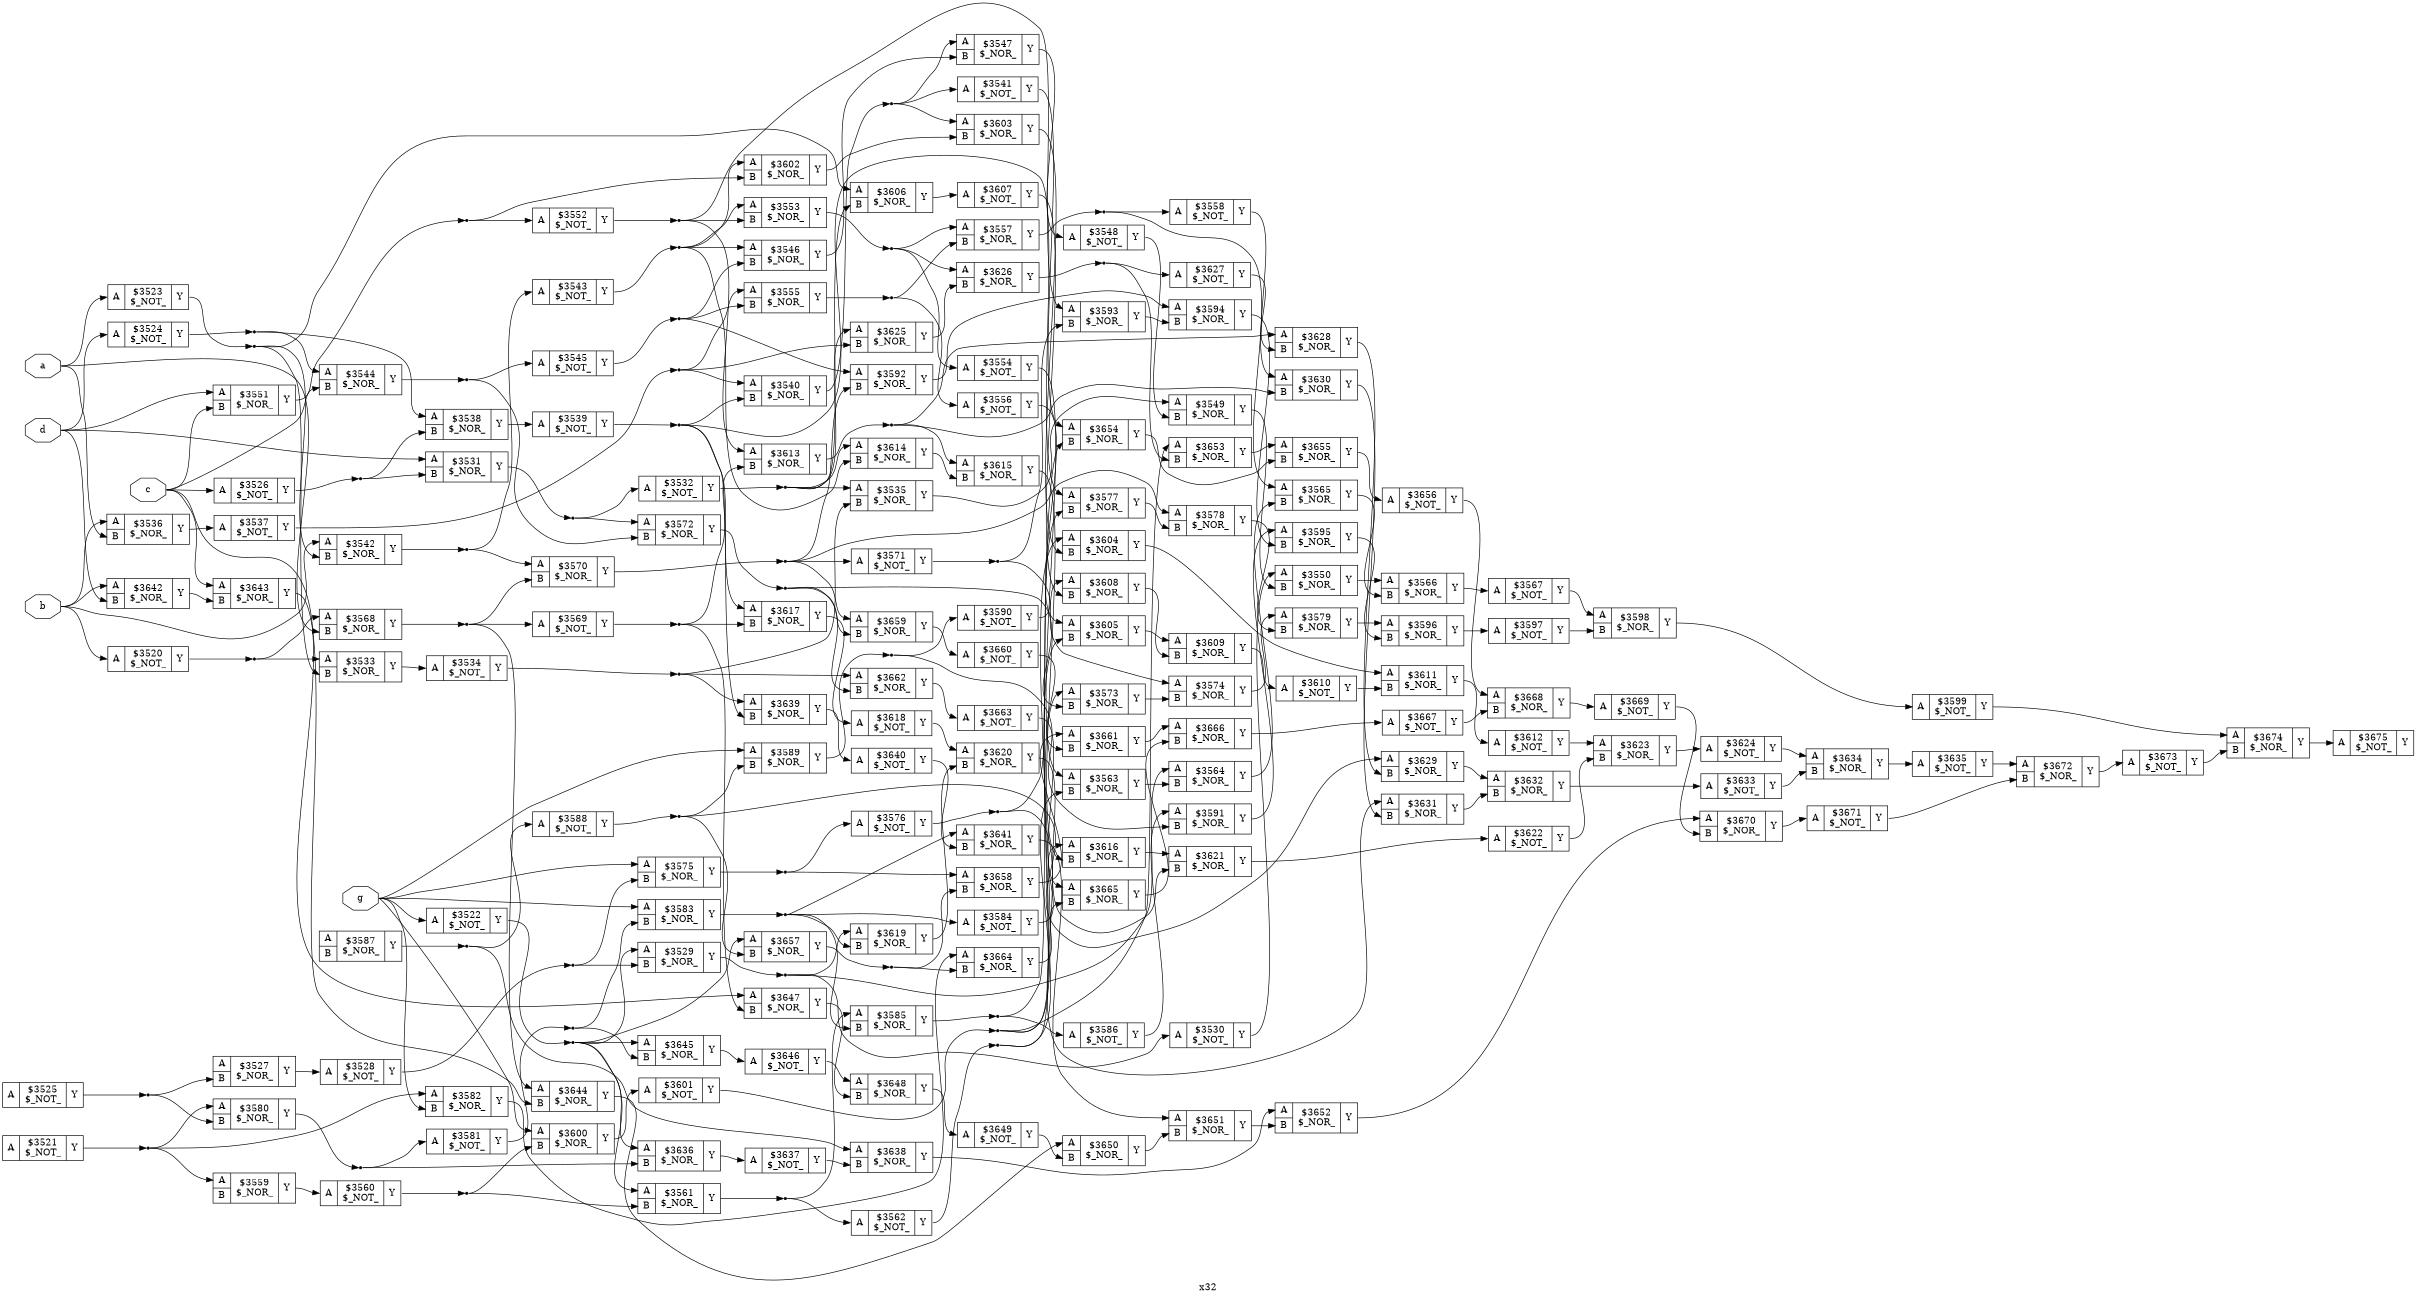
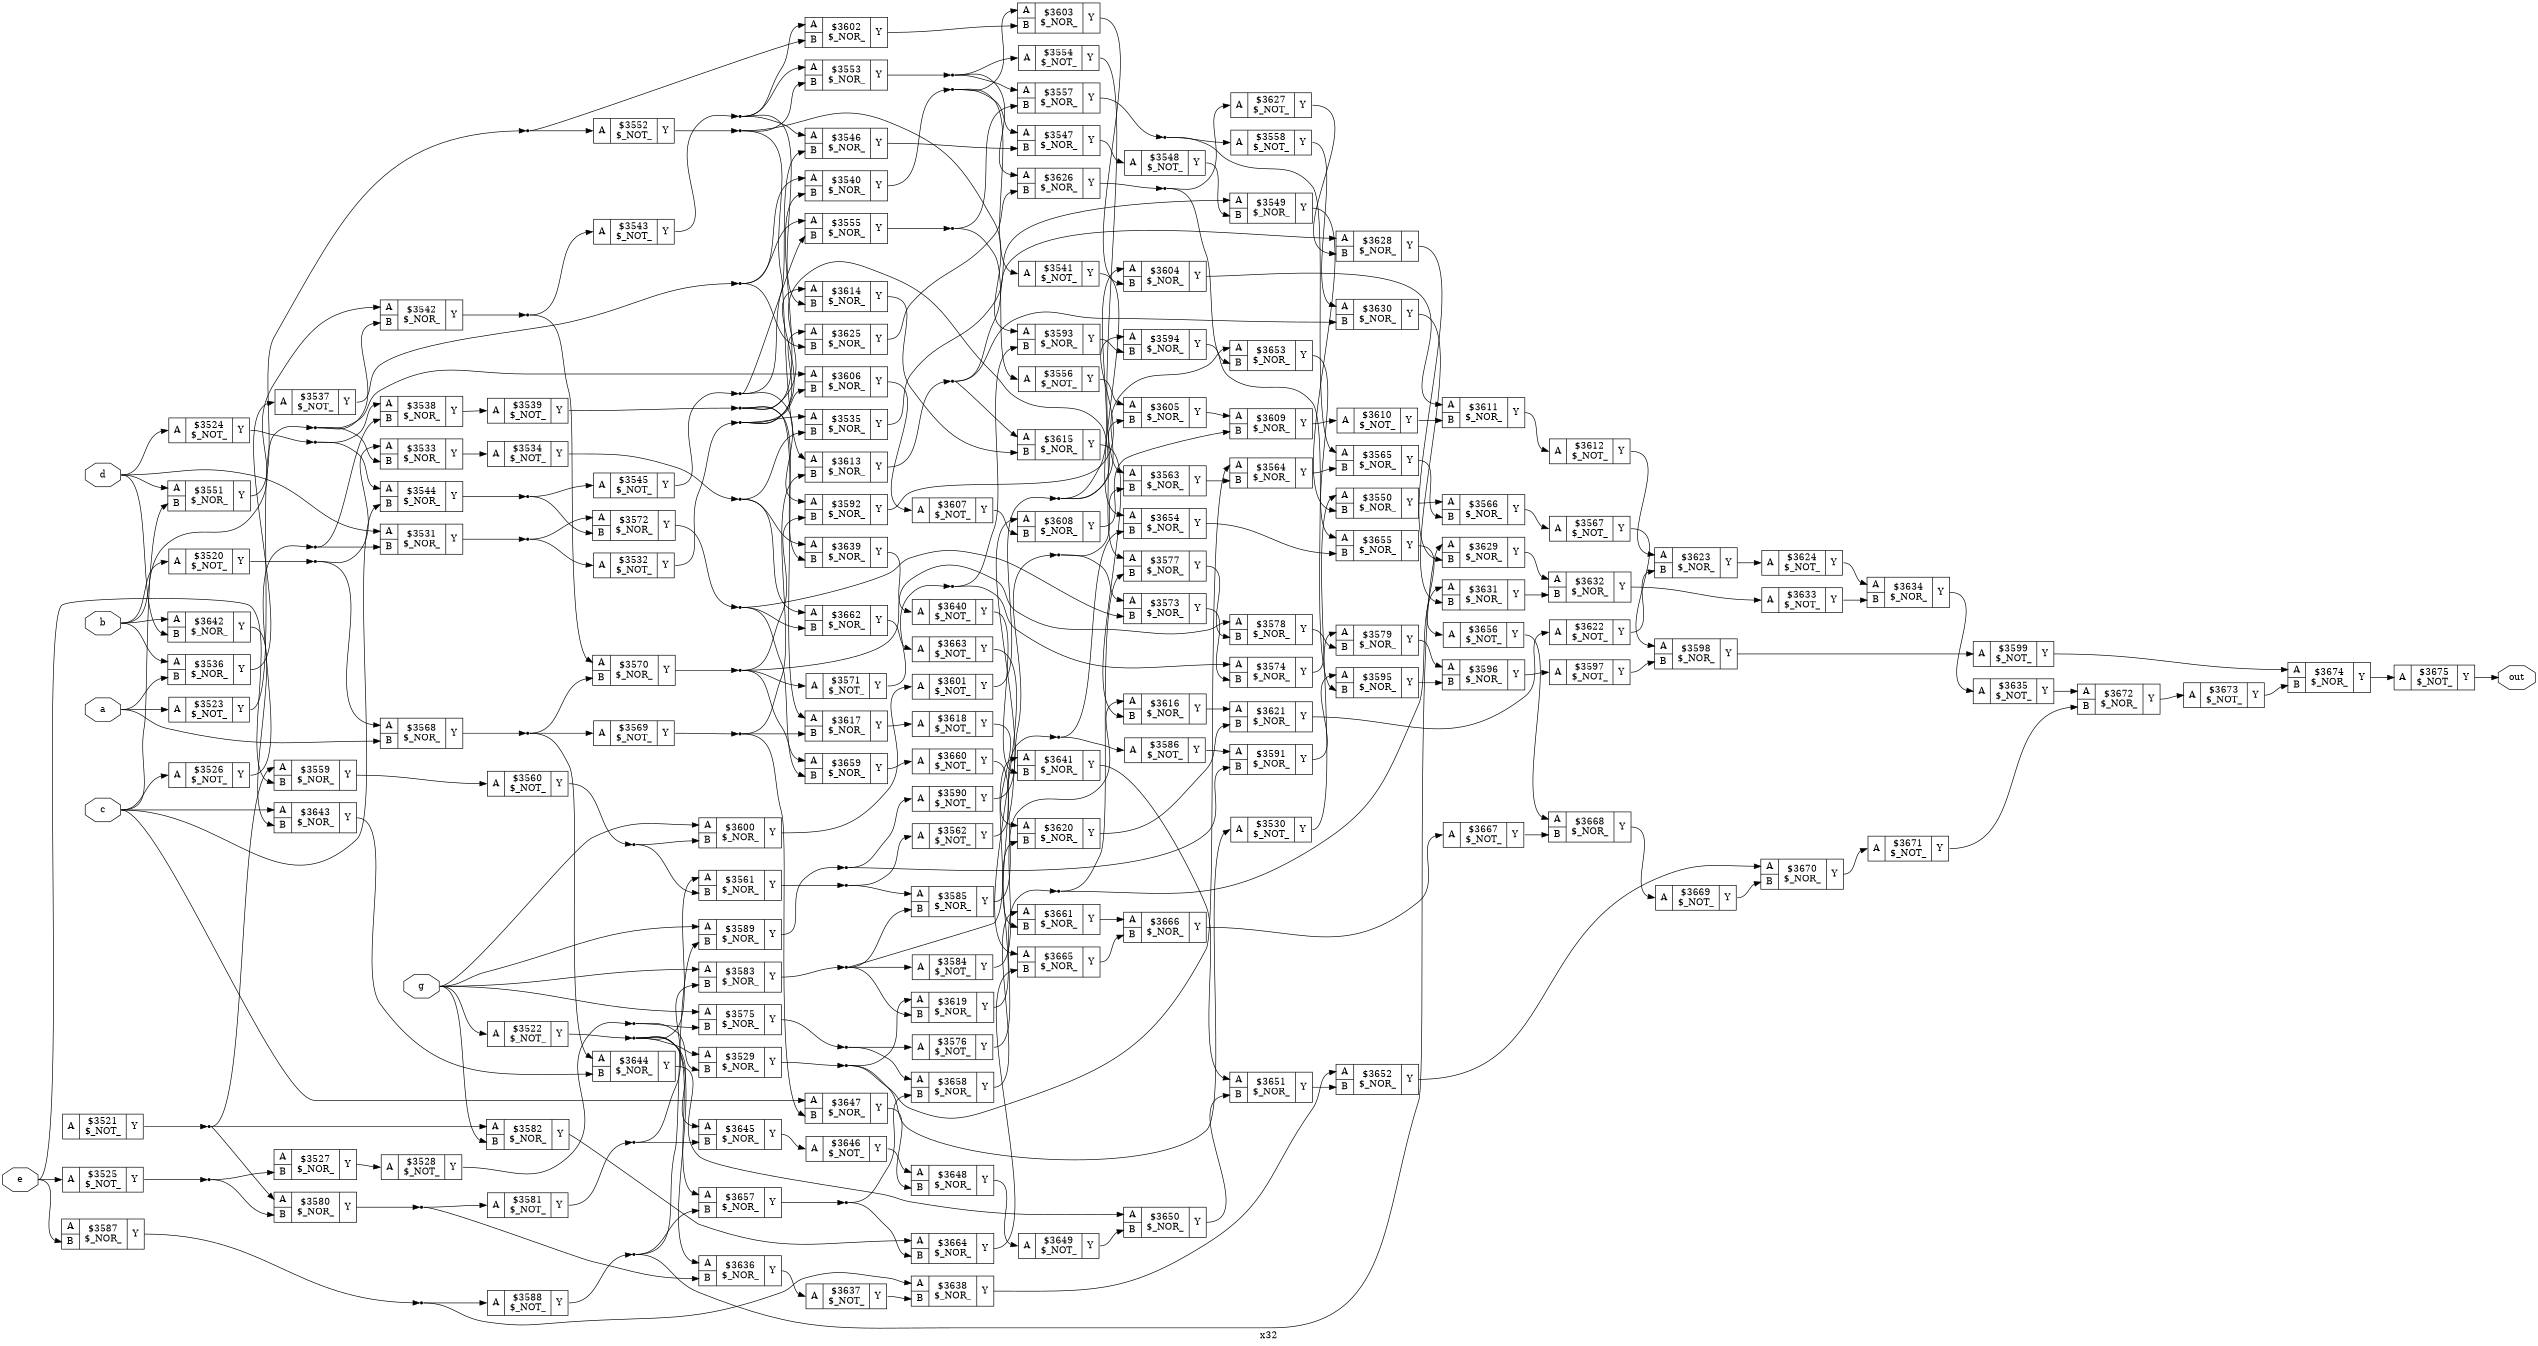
node "out": added
node "e": added
